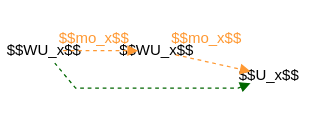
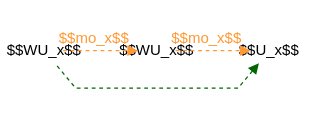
node "$$U_x$$": moved (269, 76) -> (269, 51)
